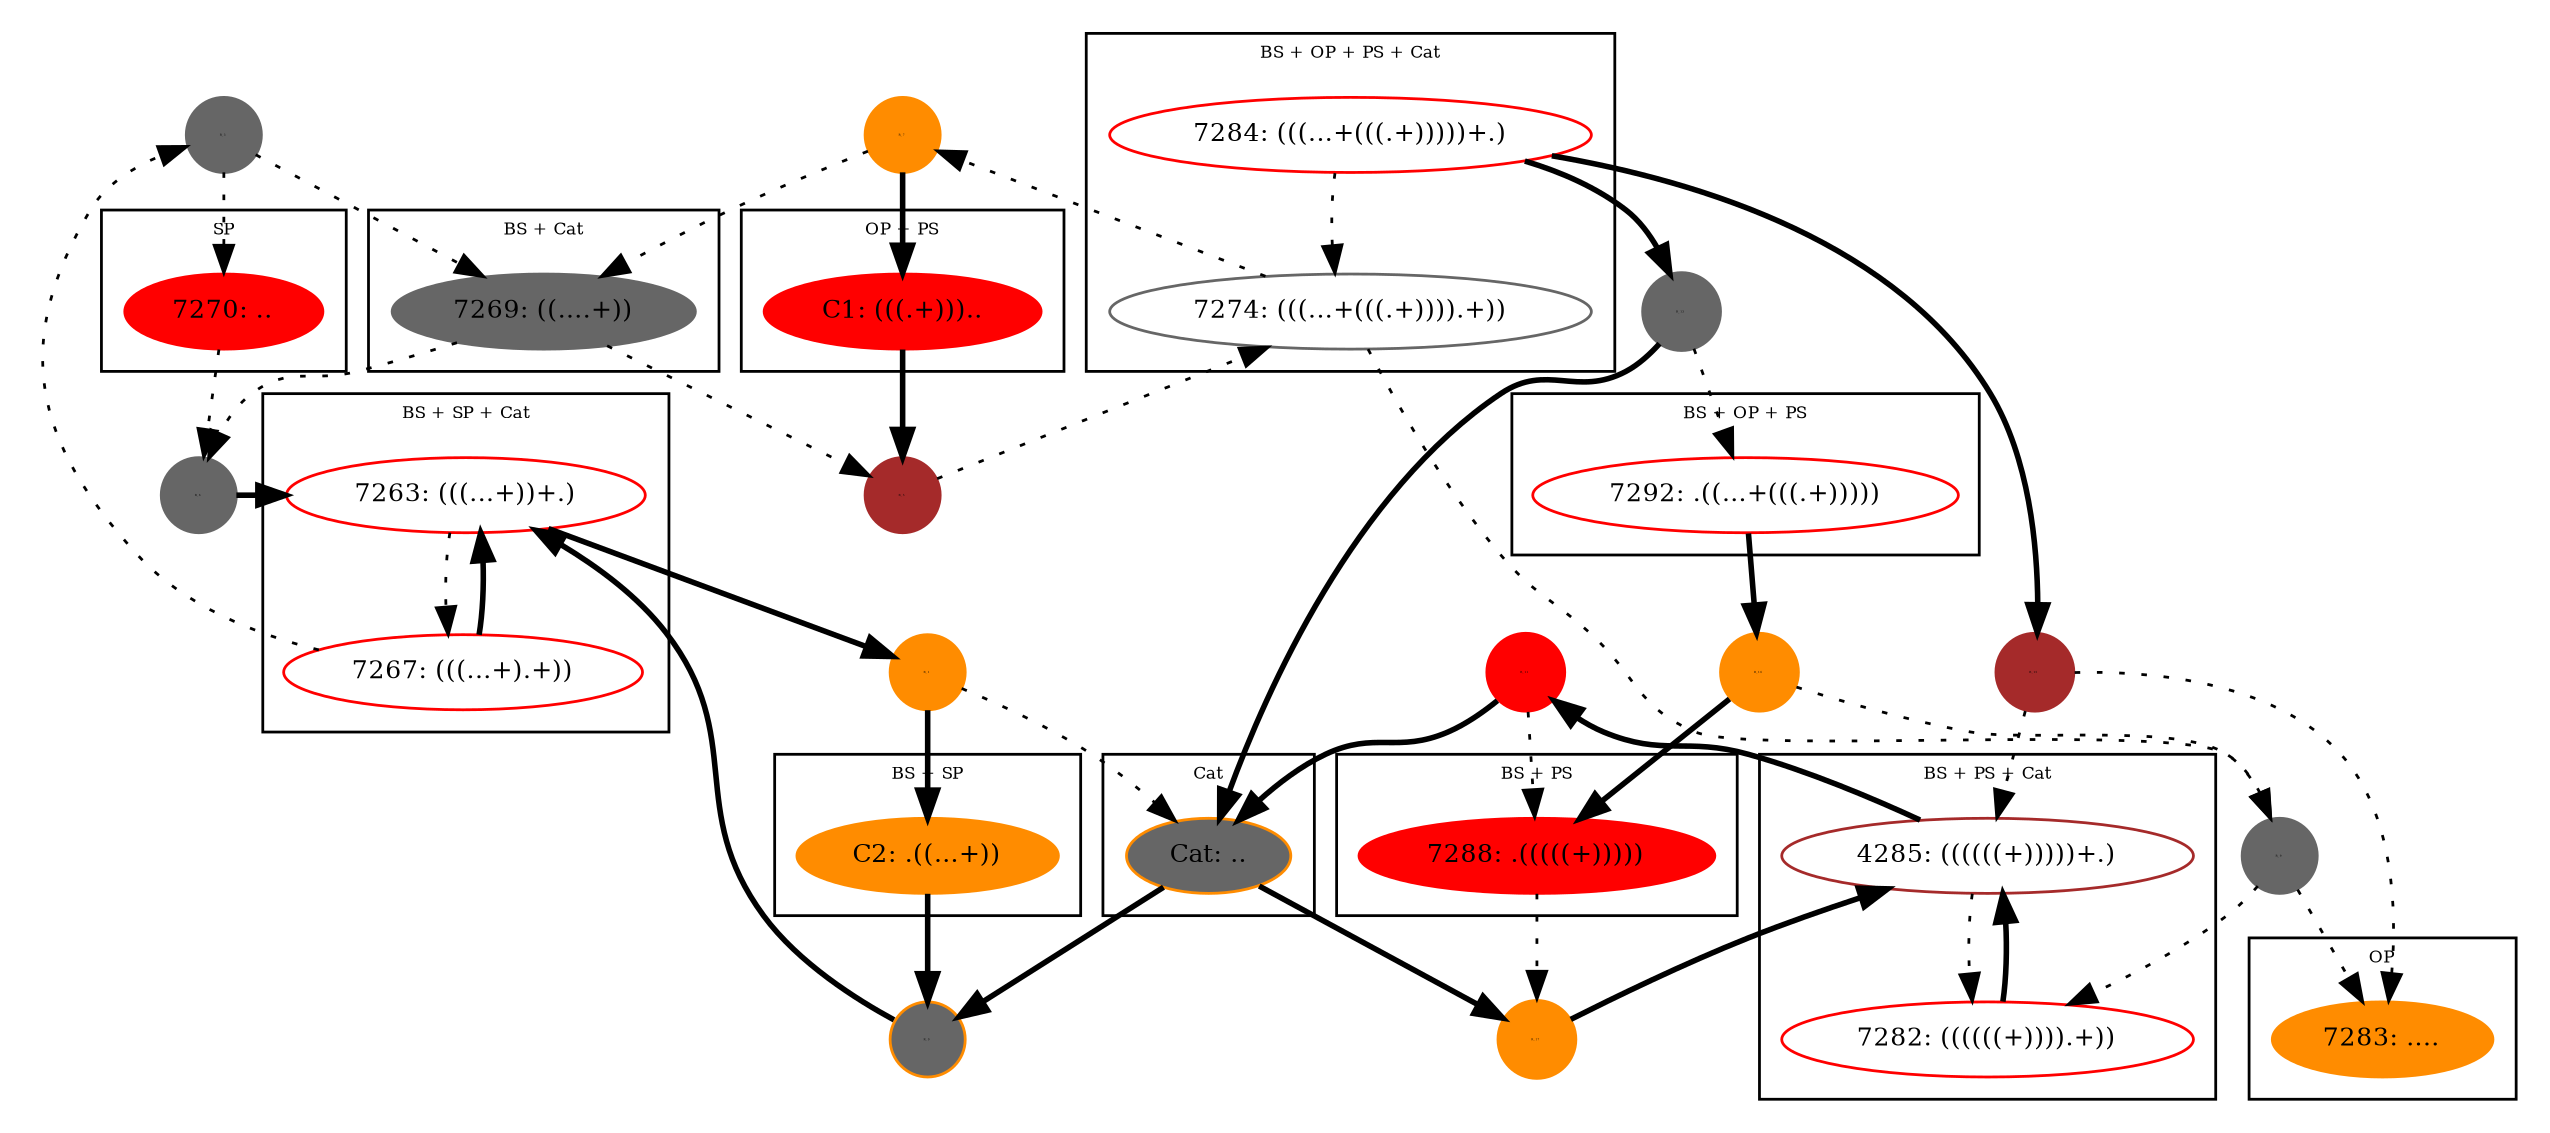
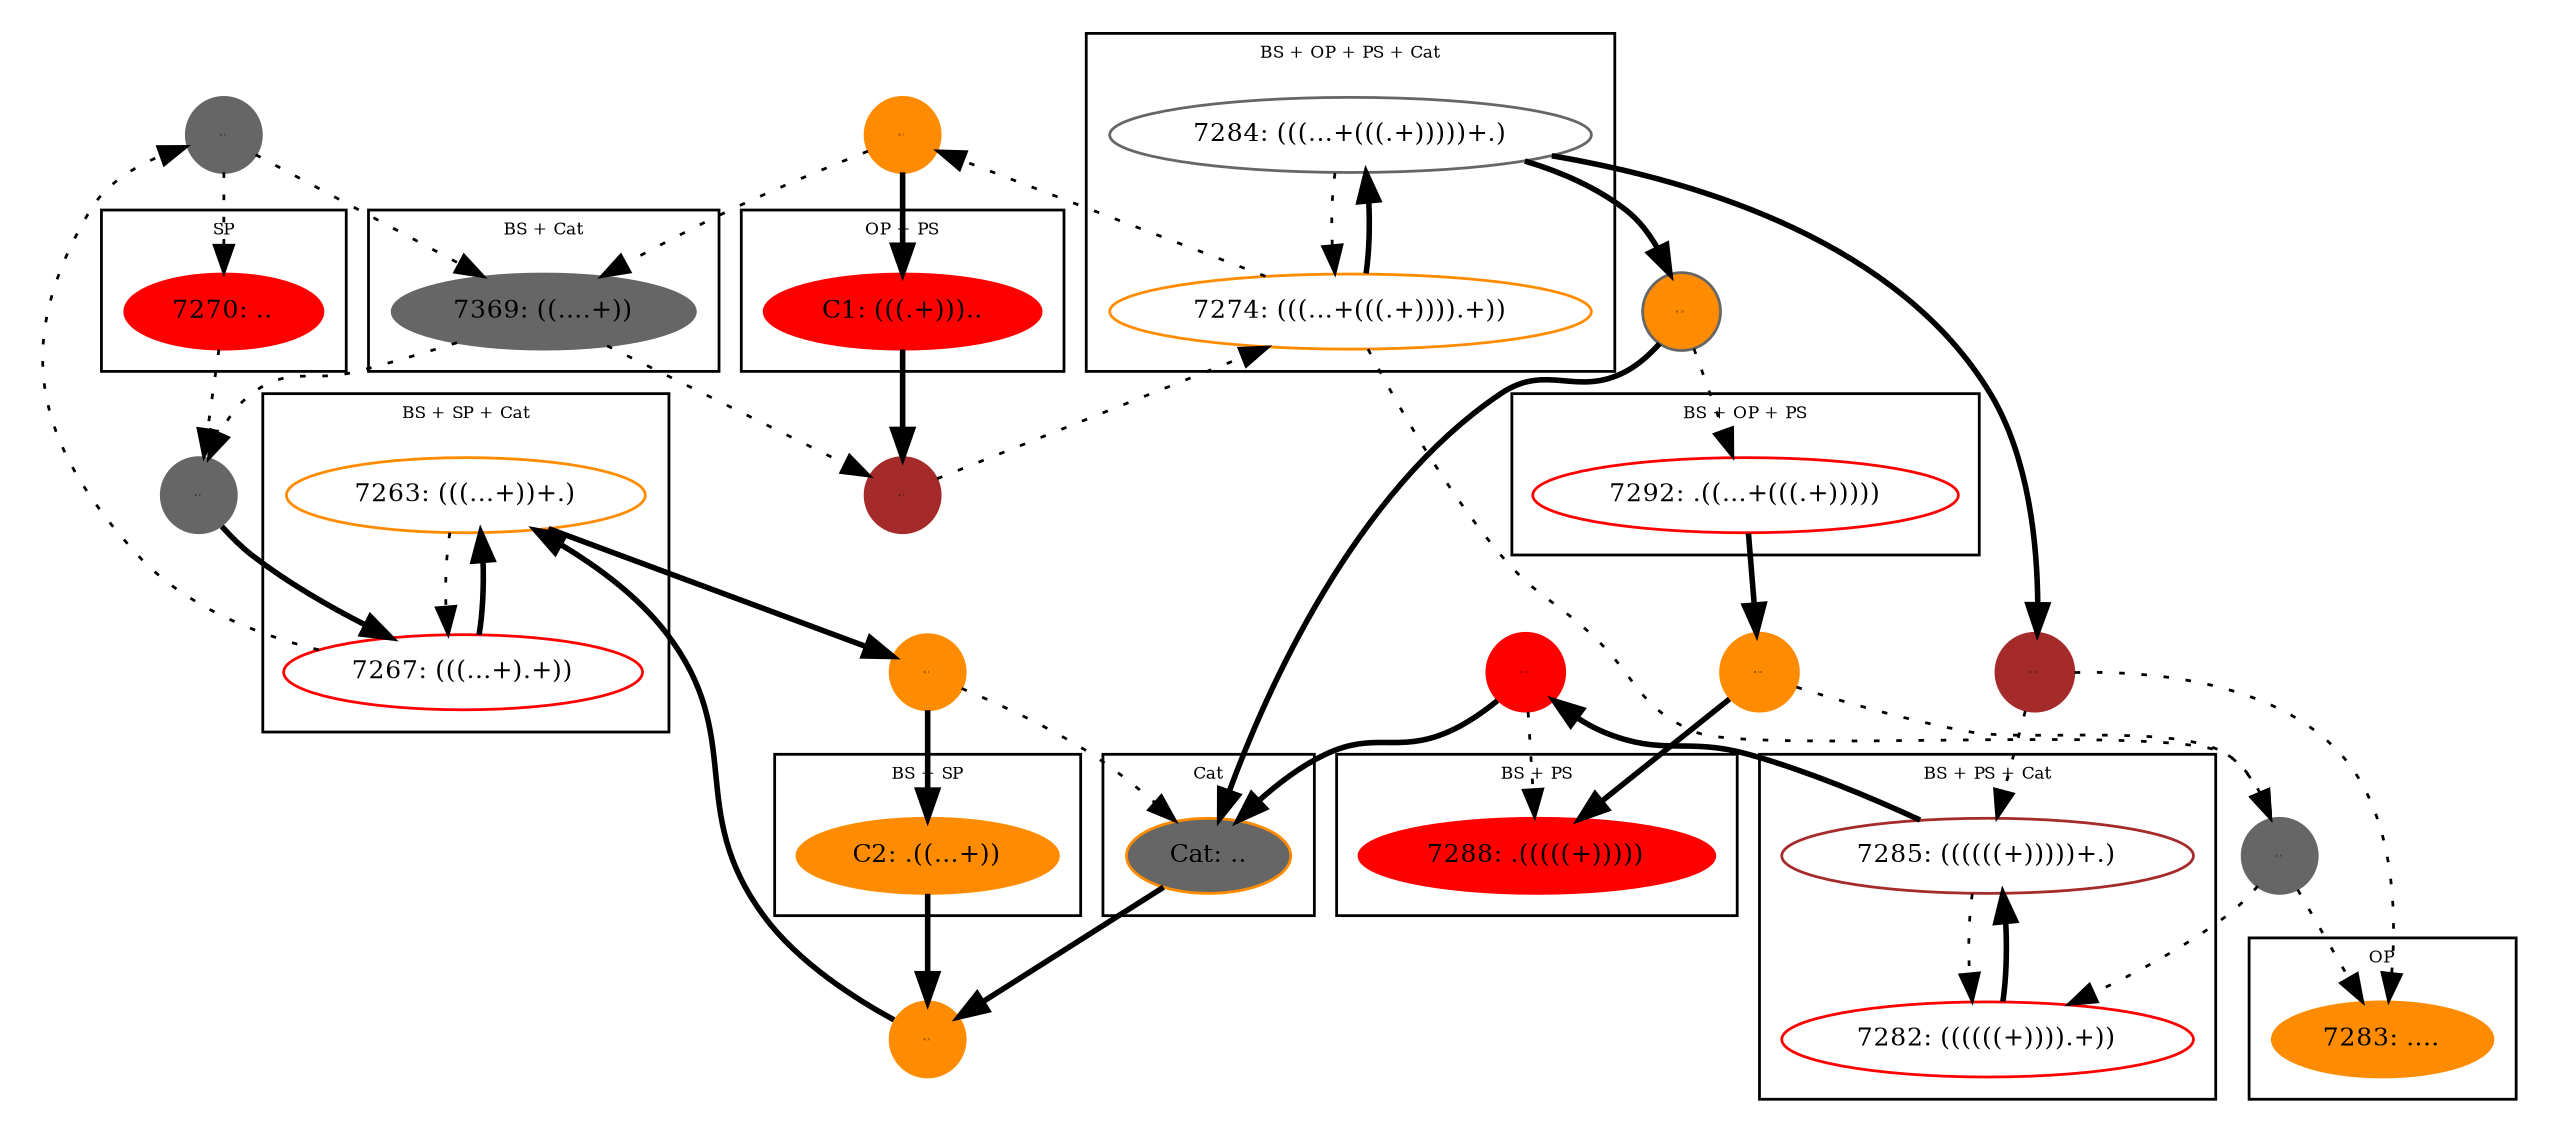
node "7284: (((...+(((.+)))))+.)": color red -> gray40
edge "7274: (((...+(((.+)))).+))" -> "7284: (((...+(((.+)))))+.)": added
node "7269: ((....+))": label "7269: ((....+))" -> "7369: ((....+))"
node "7274: (((...+(((.+)))).+))": color gray40 -> darkorange
node "R_13": fillcolor gray40 -> darkorange
edge "R_6" -> "7263: (((...+))+.)": now "R_6" -> "7267: (((...+).+))"
node "7263: (((...+))+.)": color red -> darkorange
node "4285: ((((((+)))))+.)": label "4285: ((((((+)))))+.)" -> "7285: ((((((+)))))+.)"
node "R_0": fillcolor gray40 -> darkorange
node "R_17": removed
